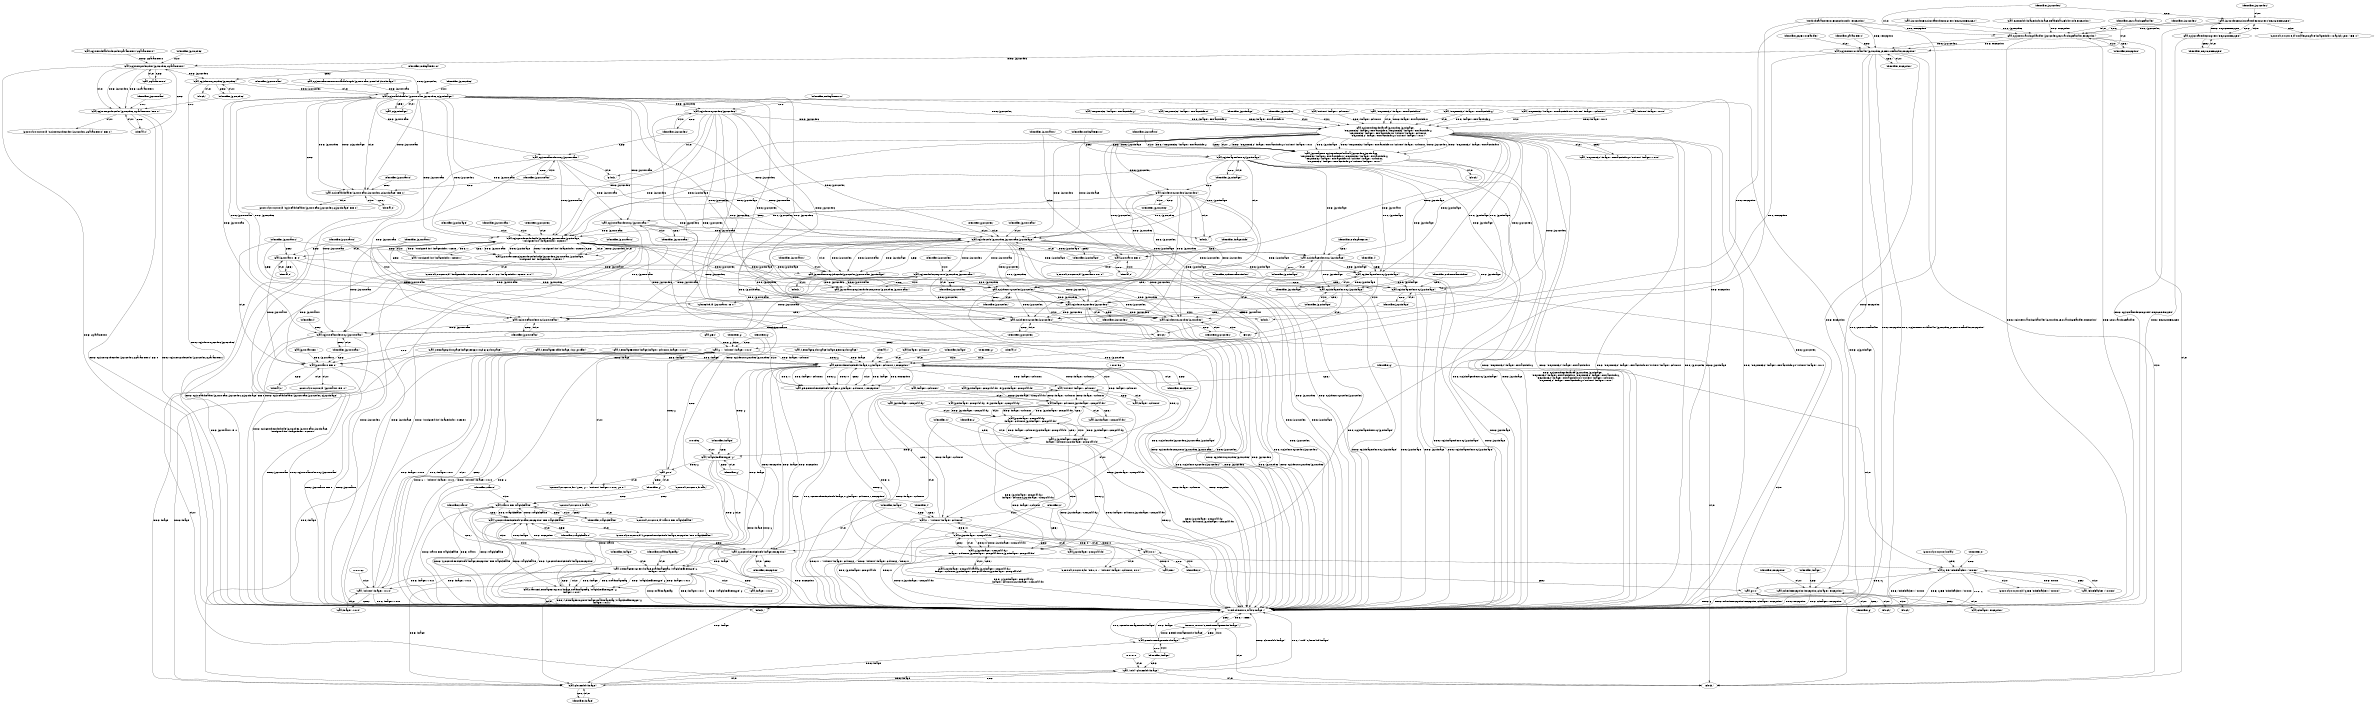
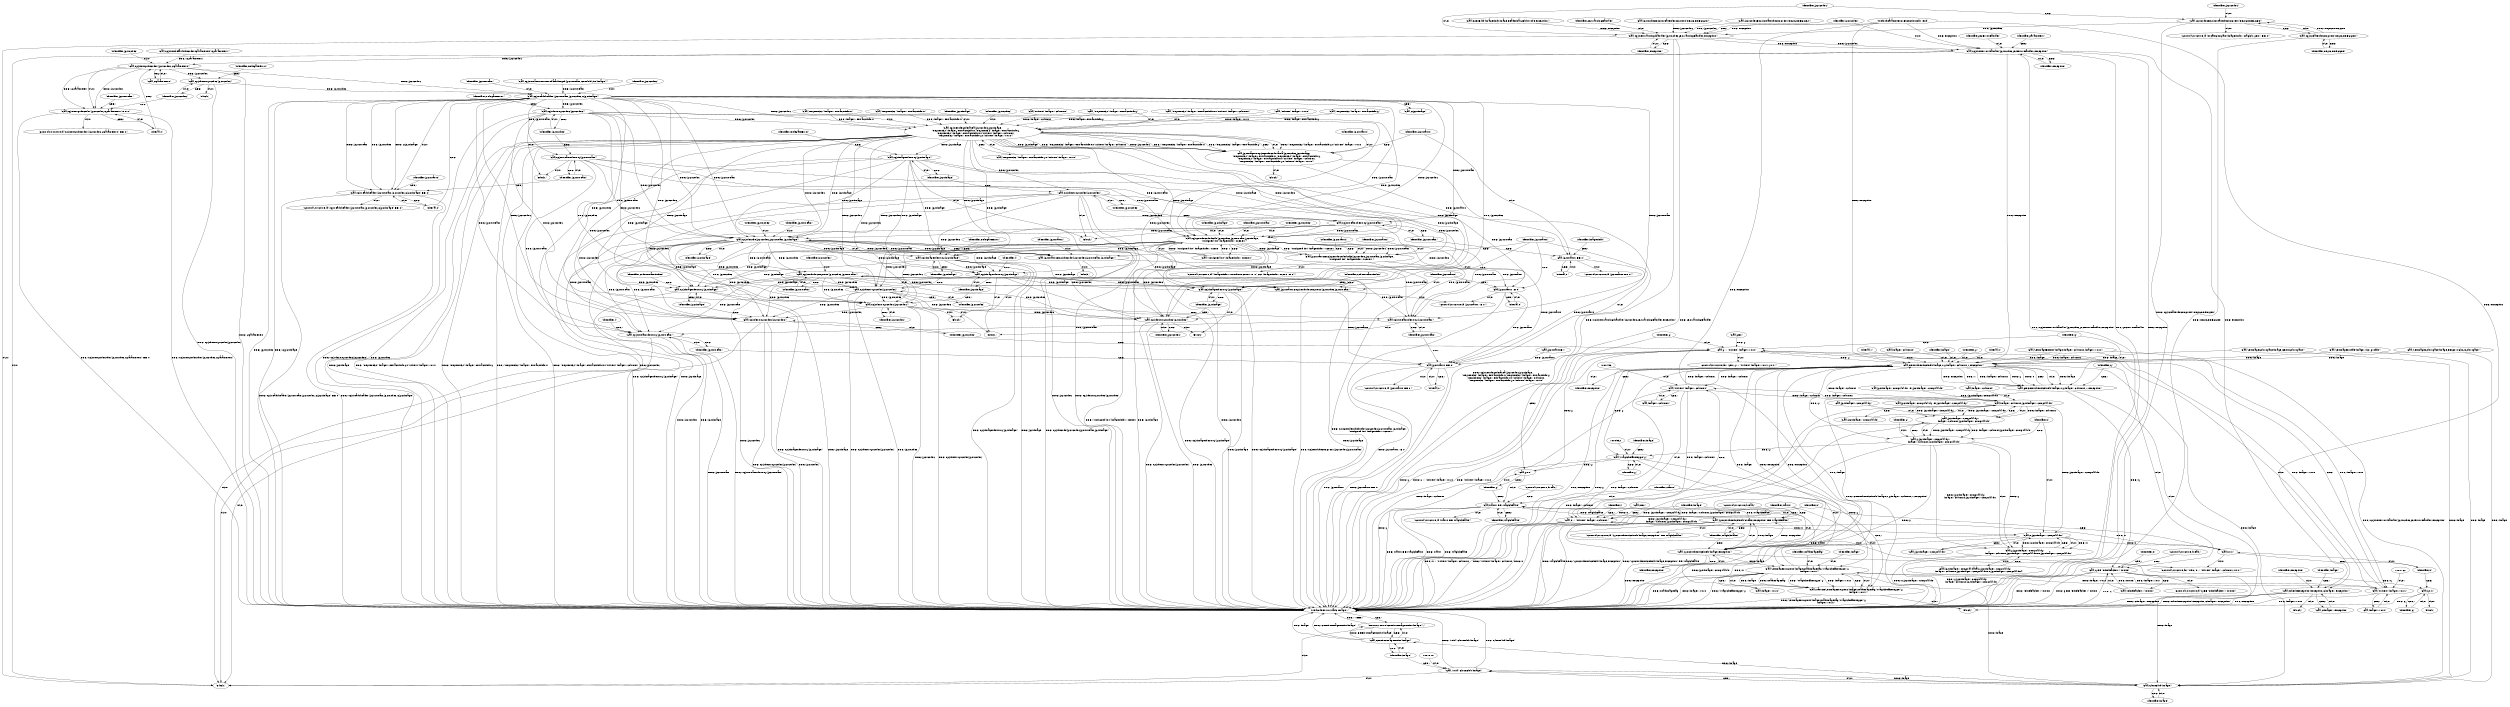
node "(Call,jp2_codec=opj_create_decompress(OPJ_CODEC_J2K))": added
node "(MethodParameterIn,ExceptionInfo *exception)": label "(MethodParameterIn,ExceptionInfo *exception)" -> "(MethodParameterIn,ExceptionInfo *end)"
edge "(Call,opj_setup_decoder(jp2_codec,&parameters))" -> "(Call,&parameters)": label "CFG: " -> "OPJ: "
edge "(Call,&jp2_image)" -> "(Call,opj_read_header(jp2_stream,jp2_codec,&jp2_image))": removed, label "AST:"
edge "(Call,jp2_status != 0)" -> "(Call,jp2_status=opj_decode(jp2_codec,jp2_stream,jp2_image))": reversed
node "(CloseBlob,if (jp2_status != 0))": label "(CloseBlob,if (jp2_status != 0))" -> "(ControlStructure,if (jp2_status != 0))"
edge "(Call,y++)" -> "(ControlStructure,for (y=0; y < (ssize_t) image->rows; y++))": now "(Call,y++)" -> "(Call,status == MagickFalse)"
edge "(Call,SetImageExtent(image,image->columns,image->rows))" -> "(Call,CloseBlob(image))": label "DDG: image" -> "DDG: opj_set_error_handler(jp2_codec,JP2ErrorHandler,exception)"
edge "(Call,x++)" -> "(Call,x=0)": now "(Call,x++)" -> "(Call,x < (ssize_t) image->columns)"
edge "(Call,SetImageColorspace(image,GRAYColorspace))" -> "(Call,CloseBlob(image))": added, label "DDG: image"
